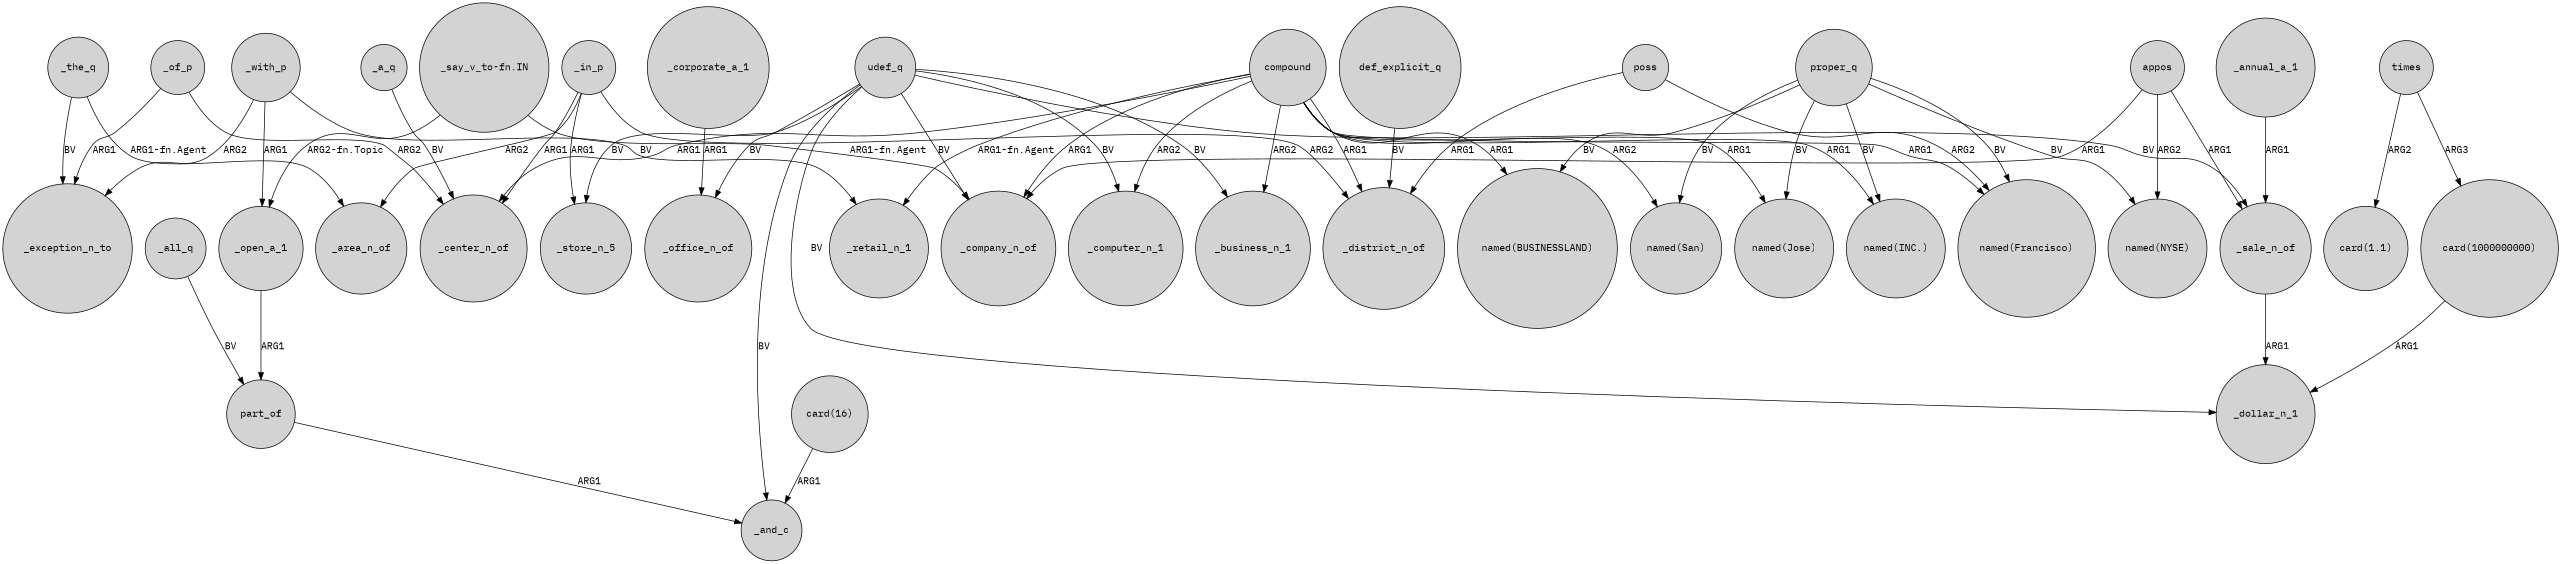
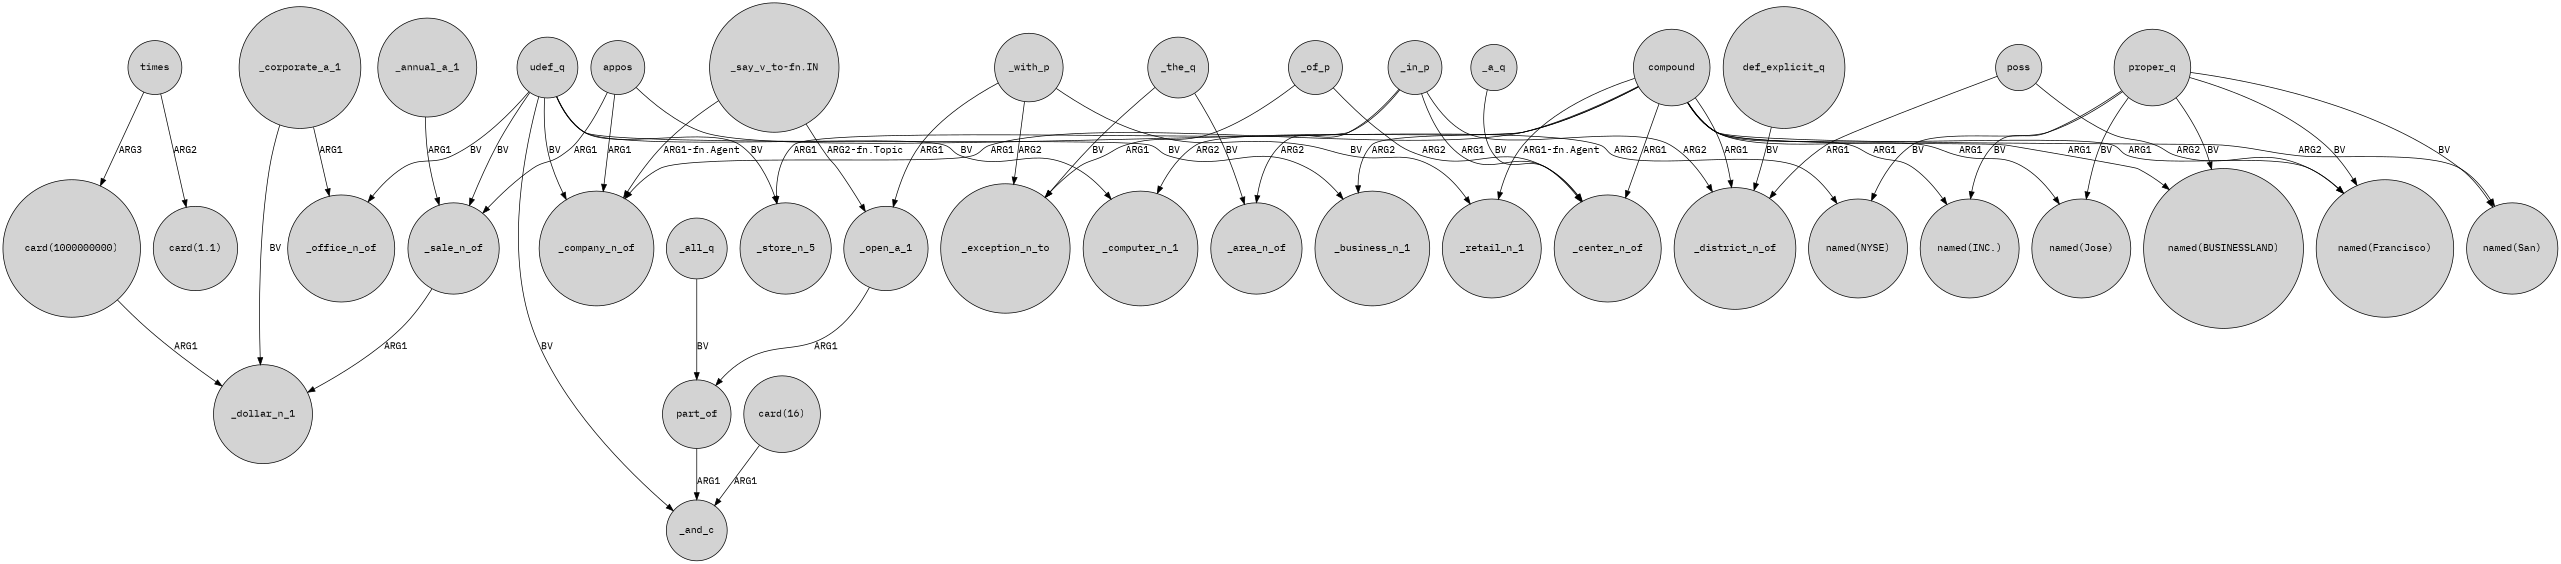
edge "_the_q" -> "_area_n_of": label "ARG1-fn.Agent" -> "BV"
edge "udef_q" -> "_dollar_n_1": now "_corporate_a_1" -> "_dollar_n_1"
